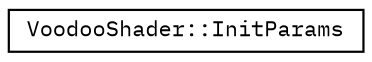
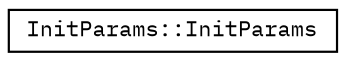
node "VoodooShader::InitParams": label "VoodooShader::InitParams" -> "InitParams::InitParams"
